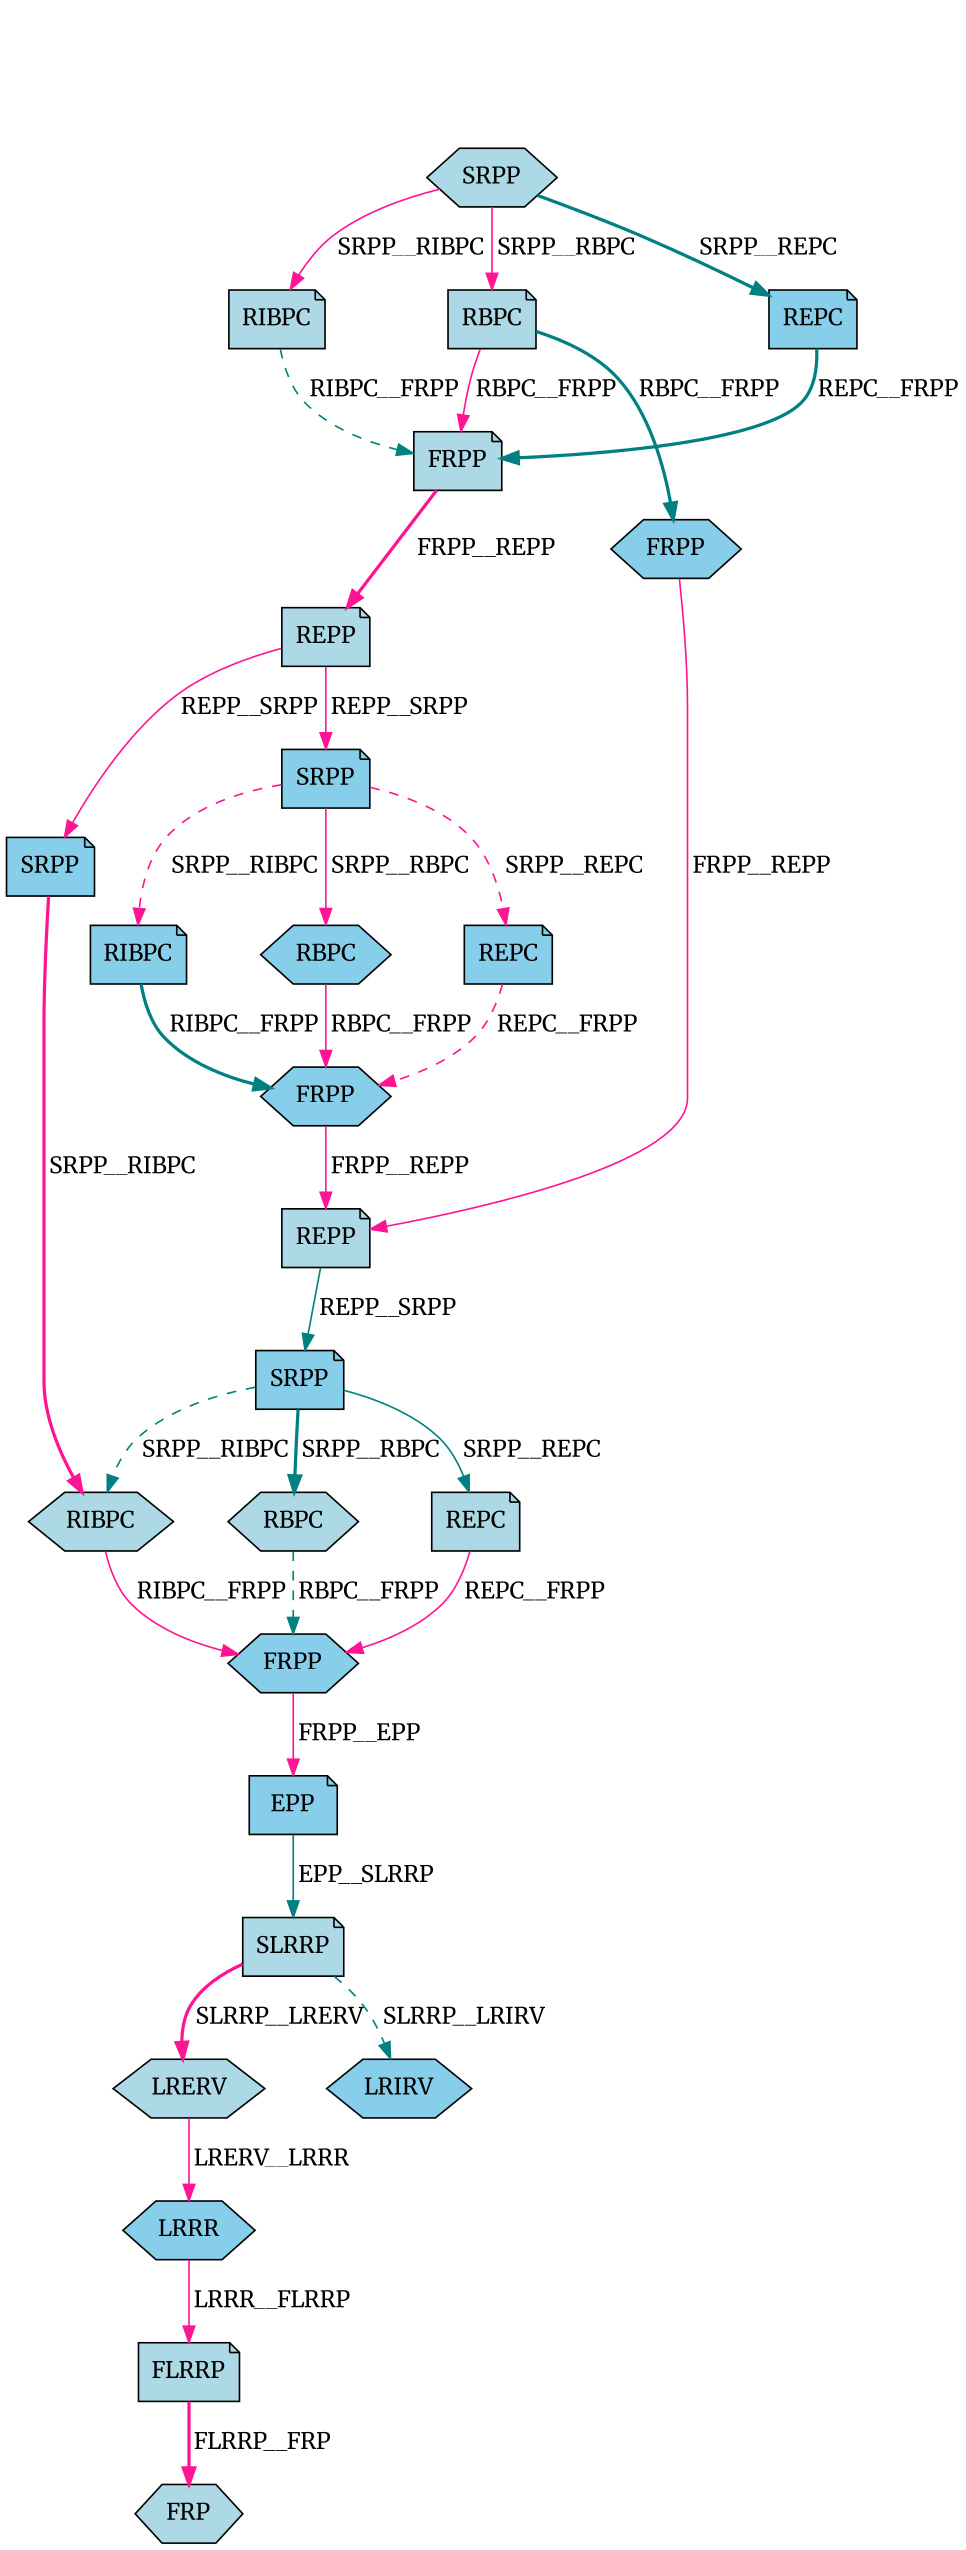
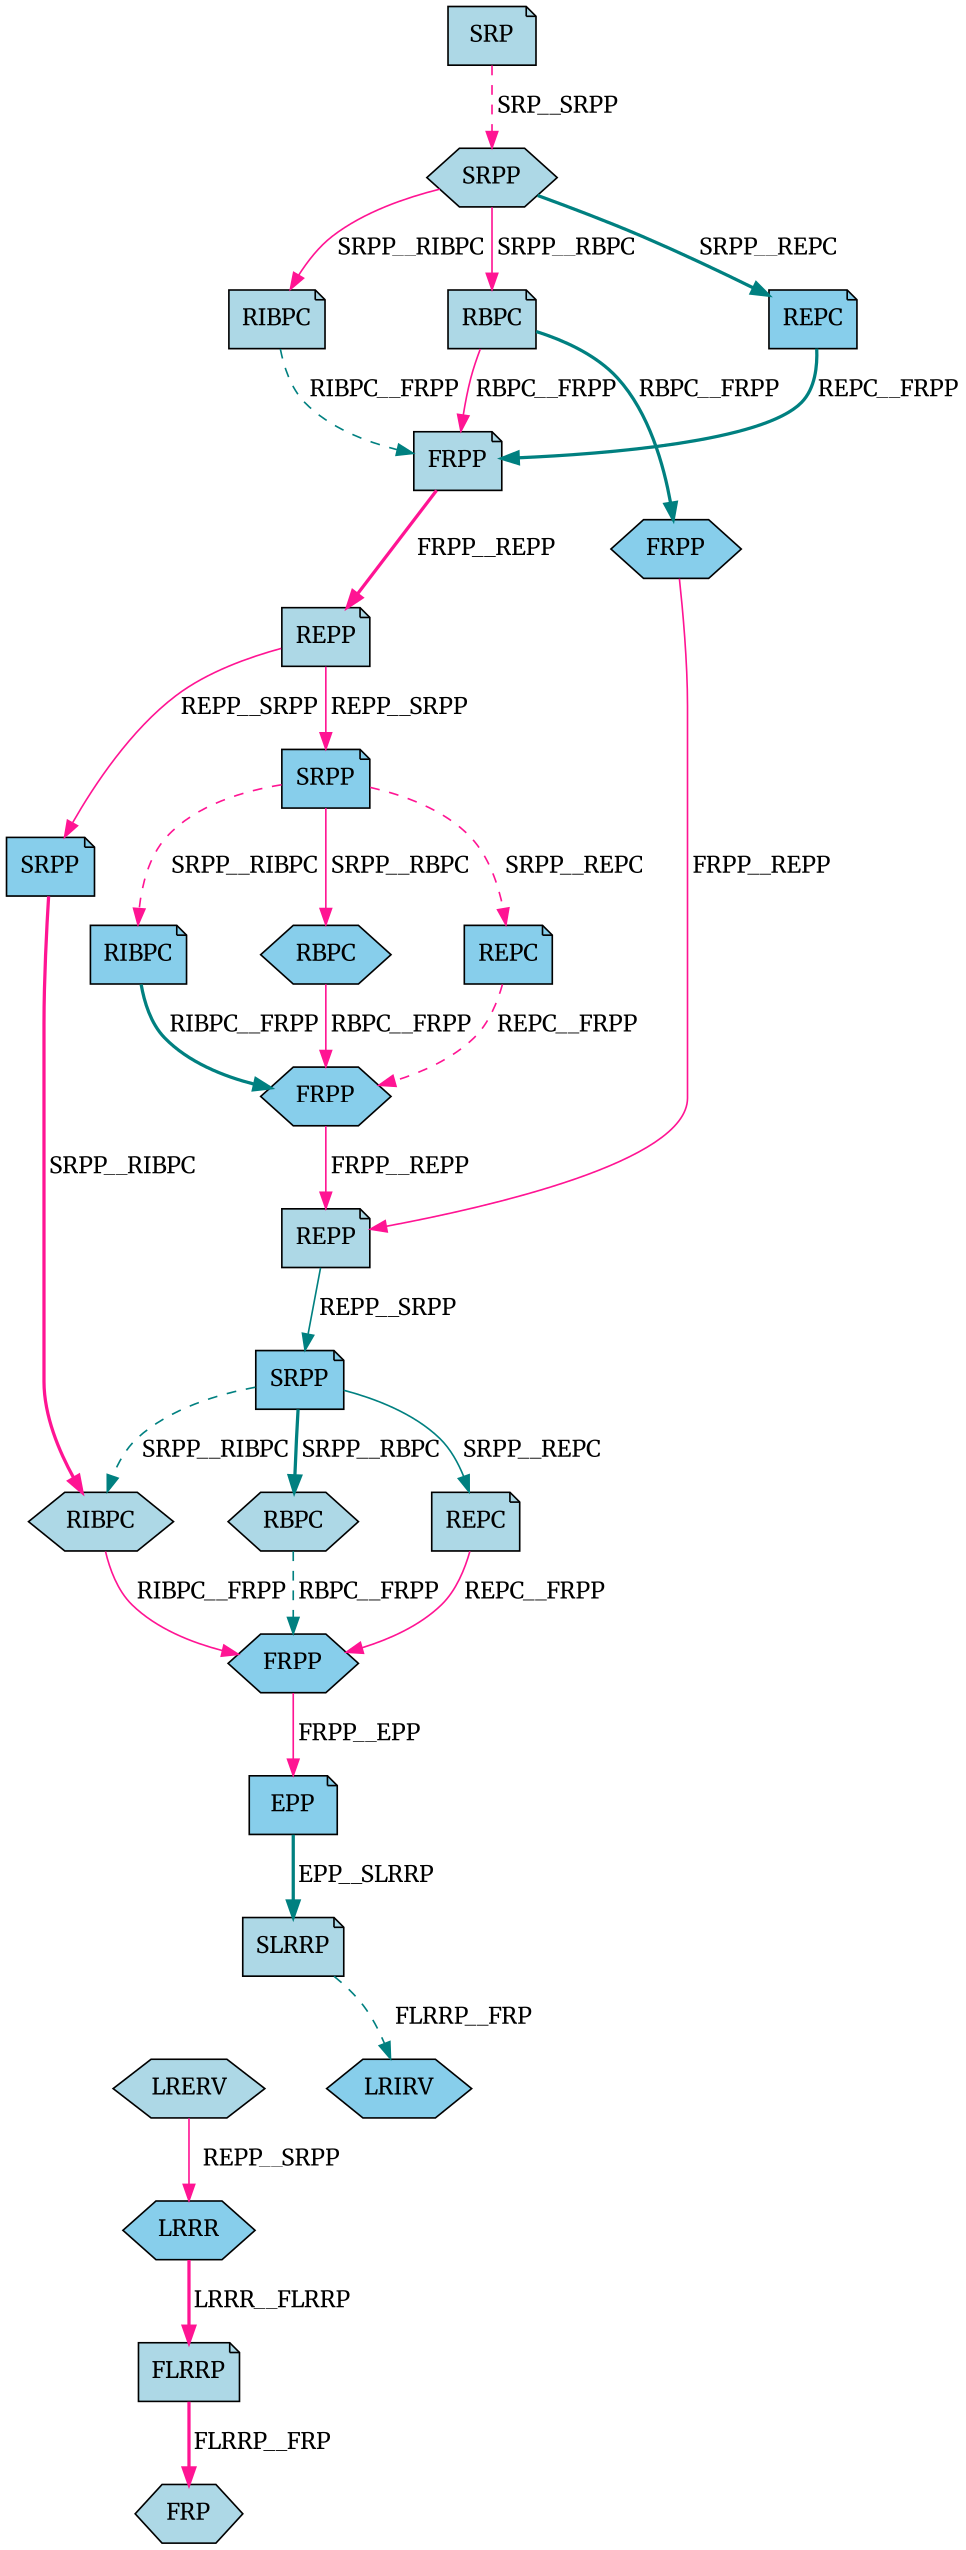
node "SRP": added
edge "EPP" -> "SLRRP": style solid -> bold
edge "SLRRP" -> "LRERV": removed, label "SLRRP__LRERV"
edge "SLRRP" -> "LRIRV": label " SLRRP__LRIRV" -> " FLRRP__FRP"
edge "LRERV" -> "LRRR": label " LRERV__LRRR" -> " REPP__SRPP"
edge "LRRR" -> "FLRRP": style solid -> bold
